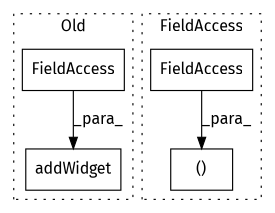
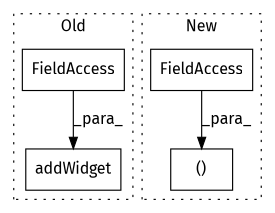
cluster "FieldAccess": label "FieldAccess" -> "New"
